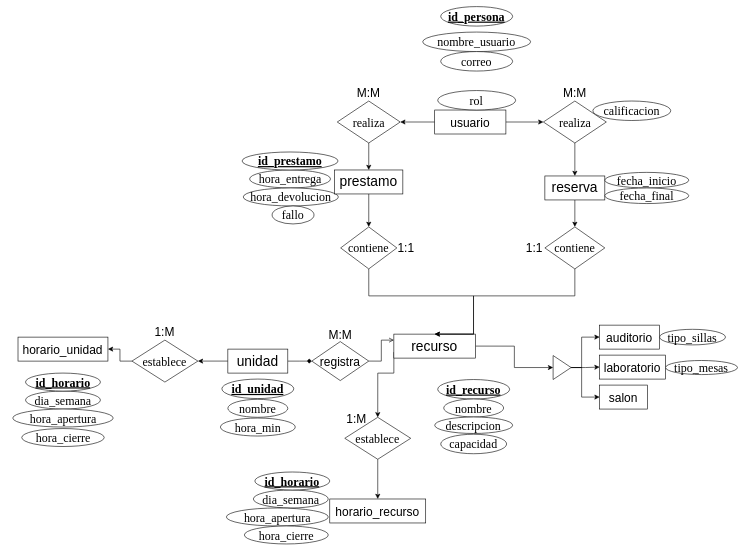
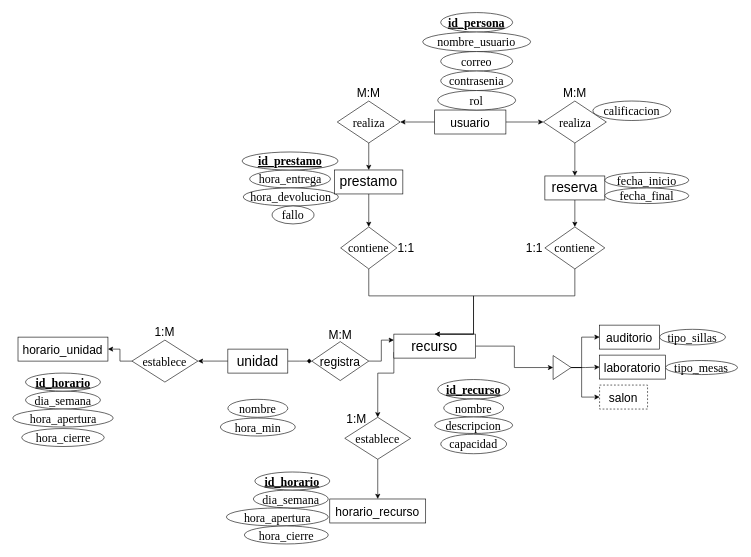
node "id_persona": moved (477, 16) -> (477, 22)
node "contrasenia": added
edge "registra" -> "recurso": arrowhead open -> classic
node "id_unidad": removed
node "salon": style solid -> dashed
